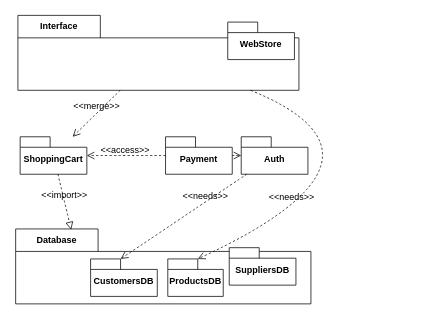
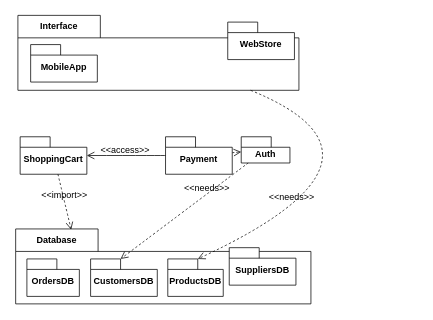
node "MobileApp": added
edge "Interface" -> "ShoppingCart": removed, label "<<merge>>"
edge "Payment" -> "ShoppingCart": style dashed -> solid
node "Auth": size 67x38 -> 49x26
edge "ShoppingCart" -> "Database": arrowhead block -> open
node "OrdersDB": added
